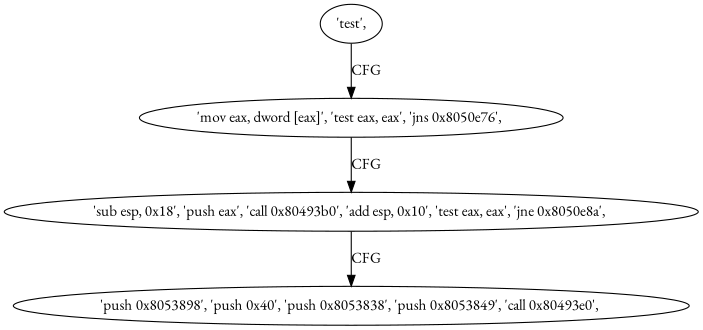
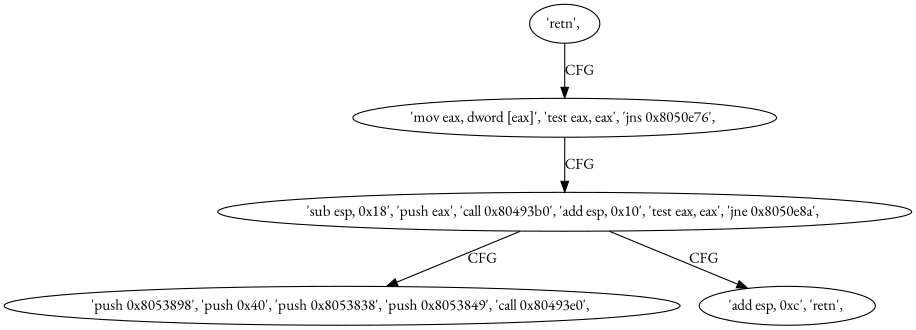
node "'test',": label "'test'," -> "'retn',"
node "'add esp, 0xc', 'retn',": added
